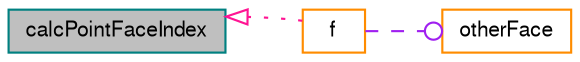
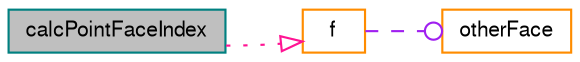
edge "f" -> "calcPointFaceIndex": reversed
